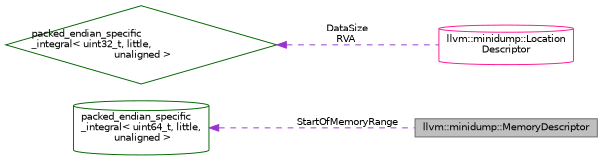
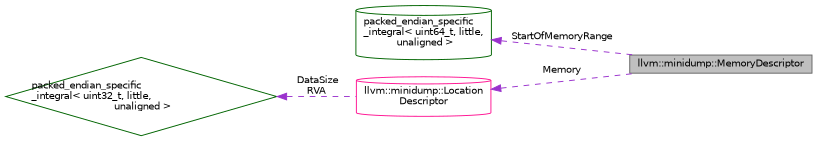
edge "llvm::minidump::MemoryDescriptor" -> "llvm::minidump::Location Descriptor": added, label "Memory"
